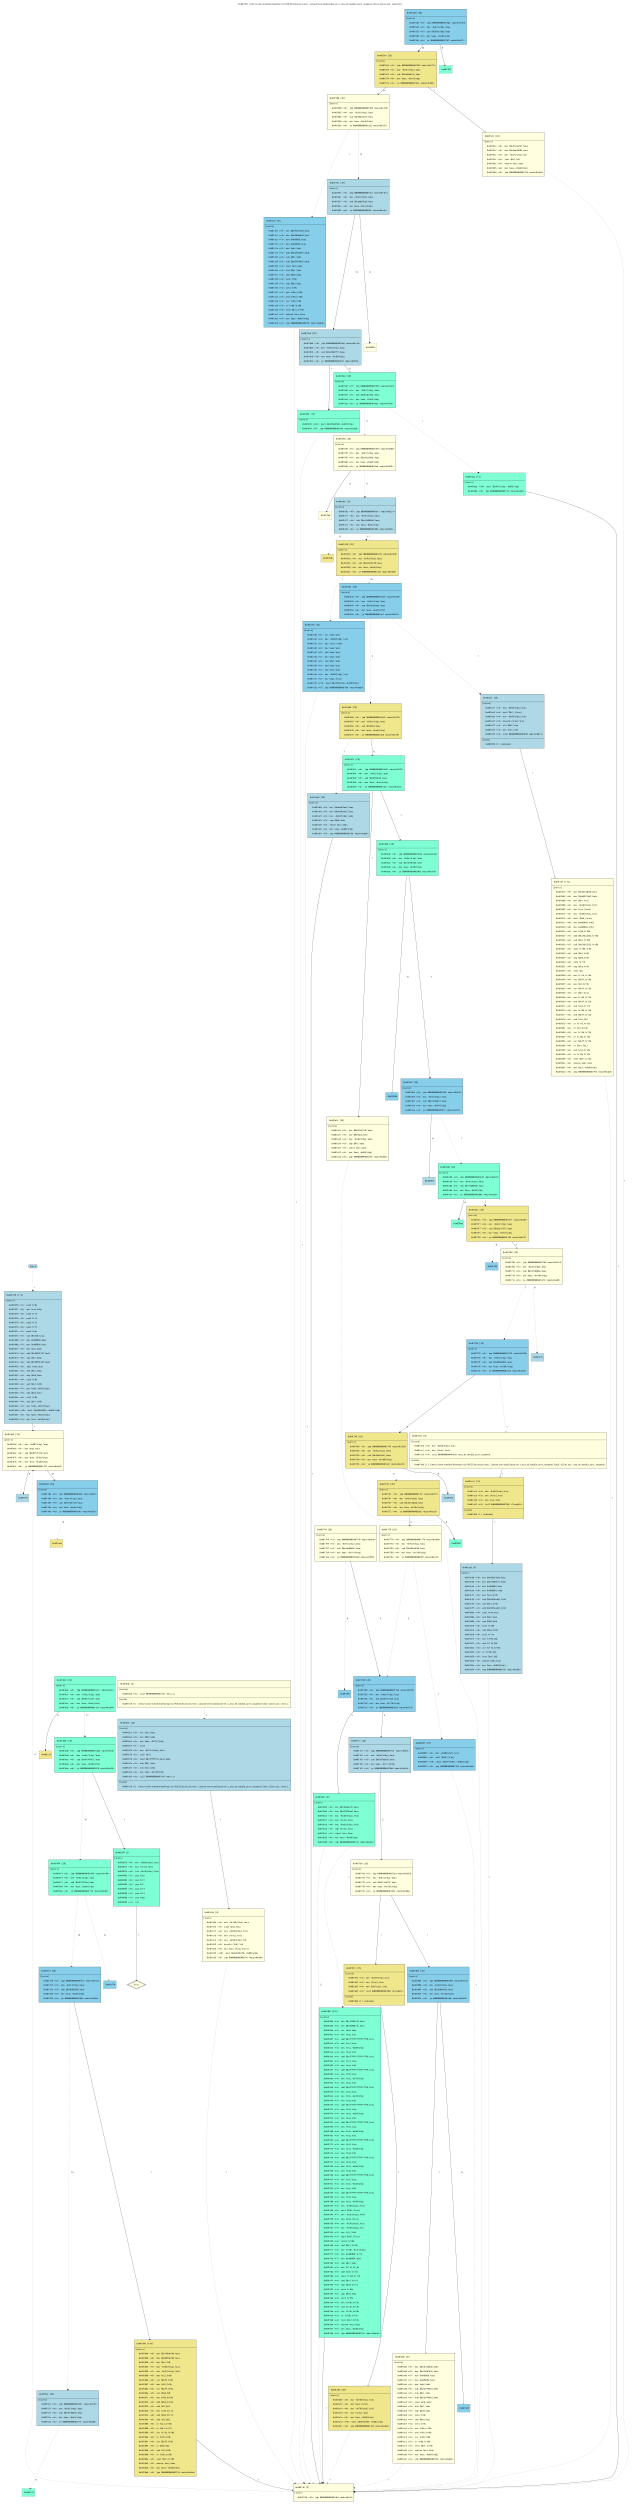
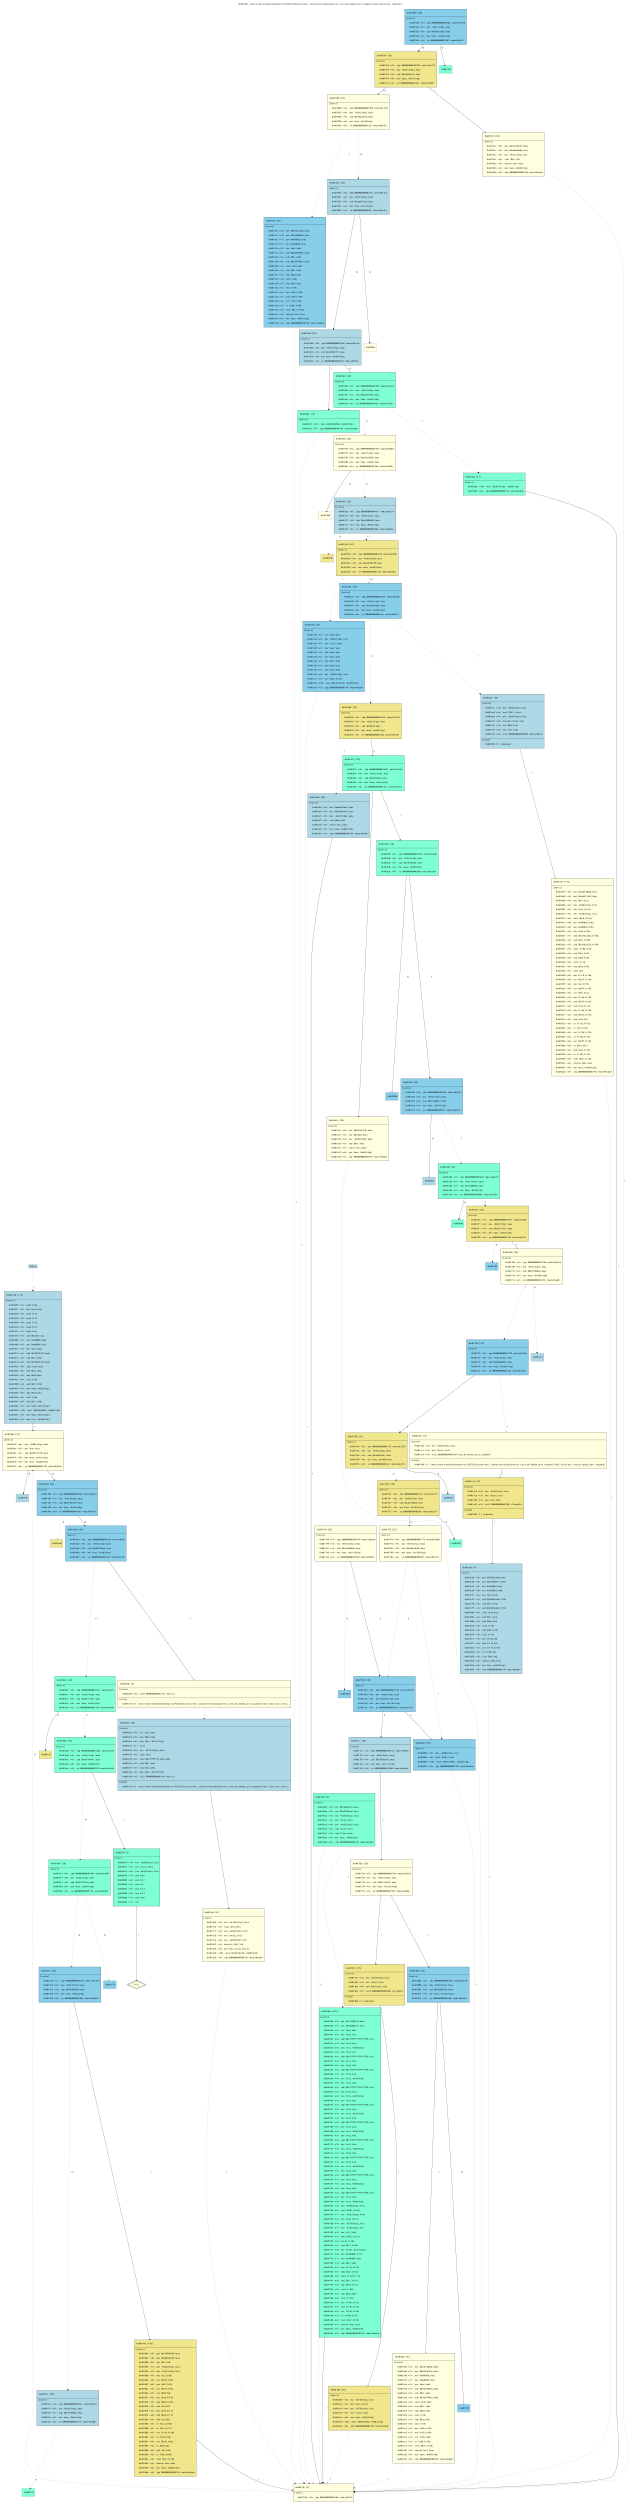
node "0x4014a0 [28]": added
edge "0x4017b0 [28]" -> "0x401bb9 [36]": now "0x4017b0 [28]" -> "0x40205f [25]"
